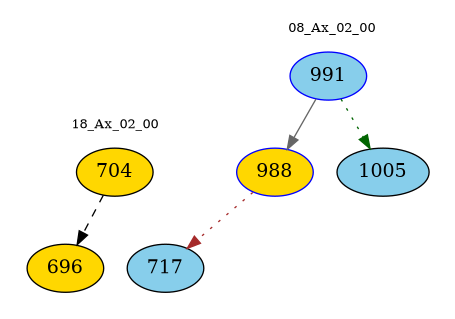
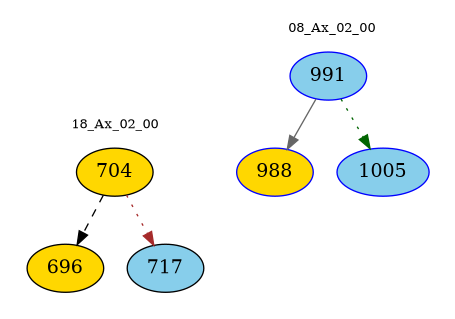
node "1005": color black -> blue
edge "988" -> "717": now "704" -> "717"
